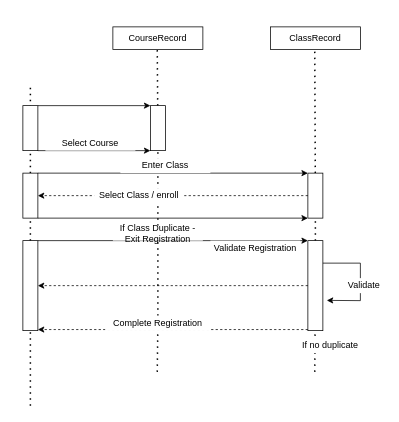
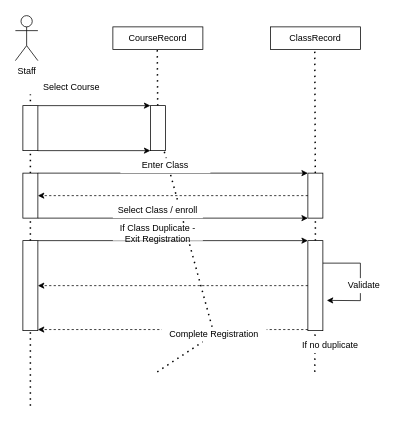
node "Staff": added
node "Select Course": moved (90, 143) -> (72, 87)
node "Select Class / enroll": moved (139, 195) -> (158, 210)
node "Validate Registration": removed
node "Complete Registration": moved (158, 323) -> (214, 334)
